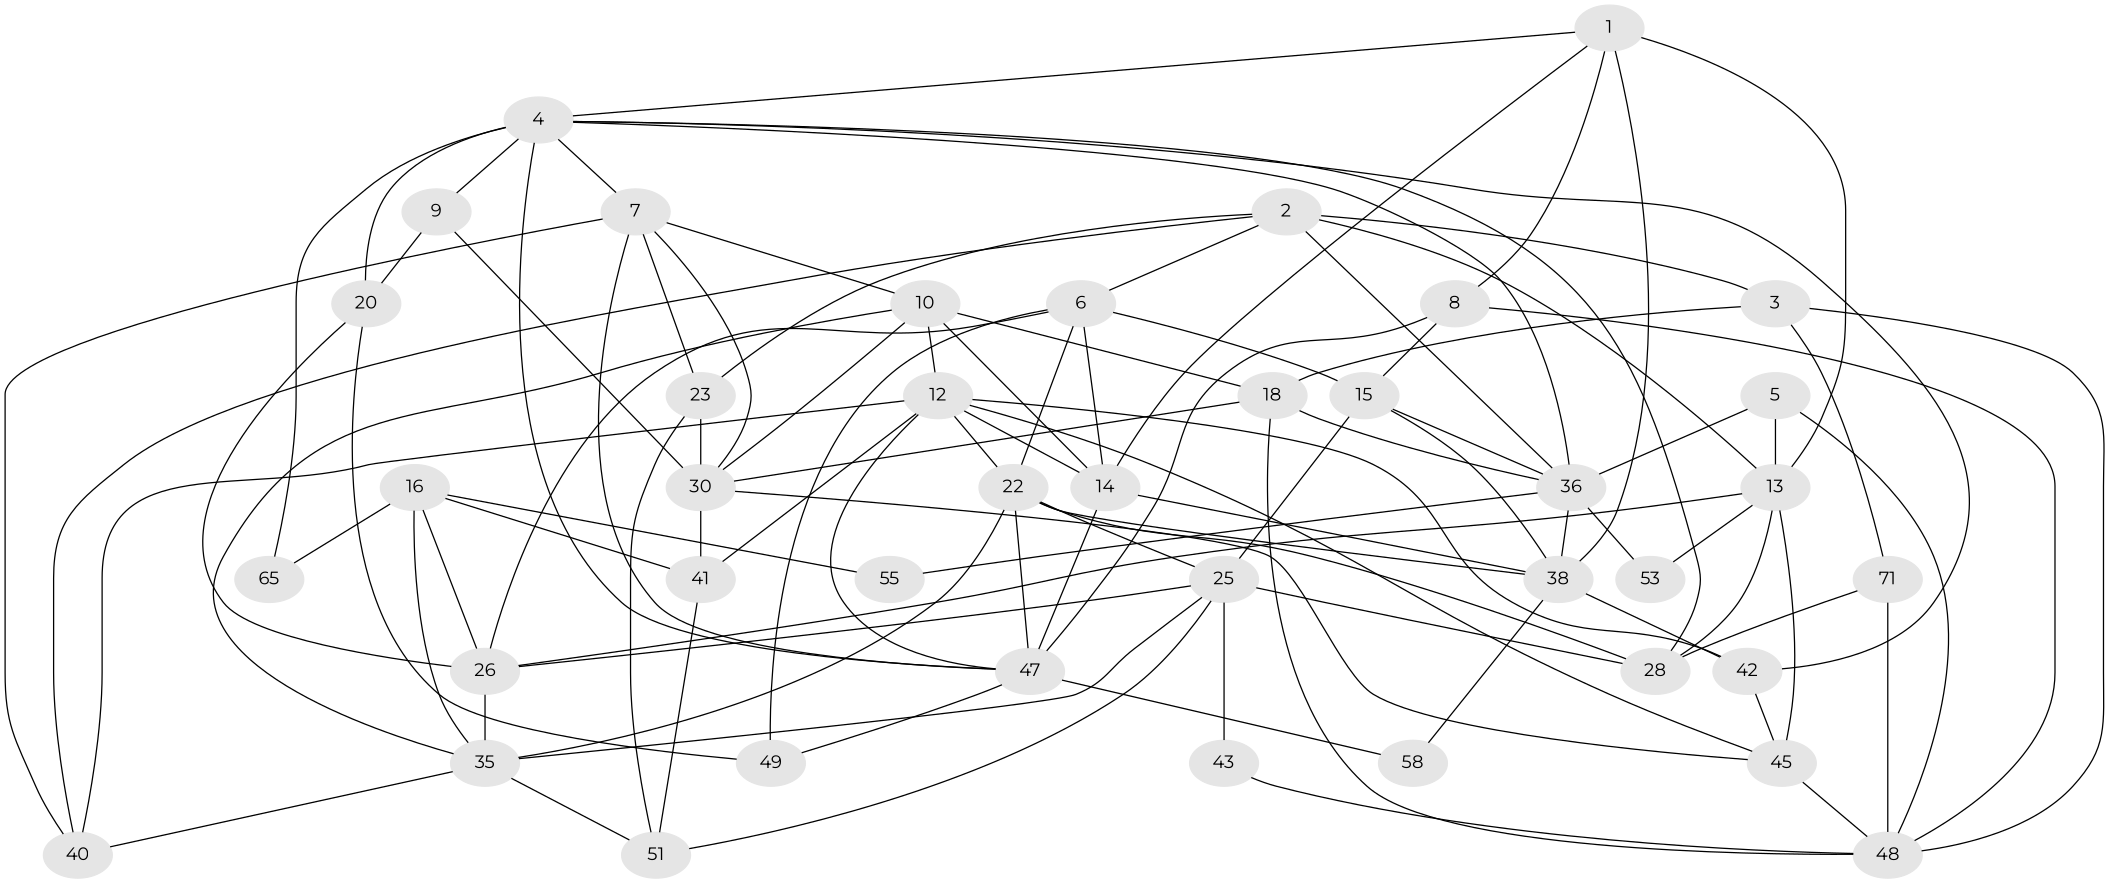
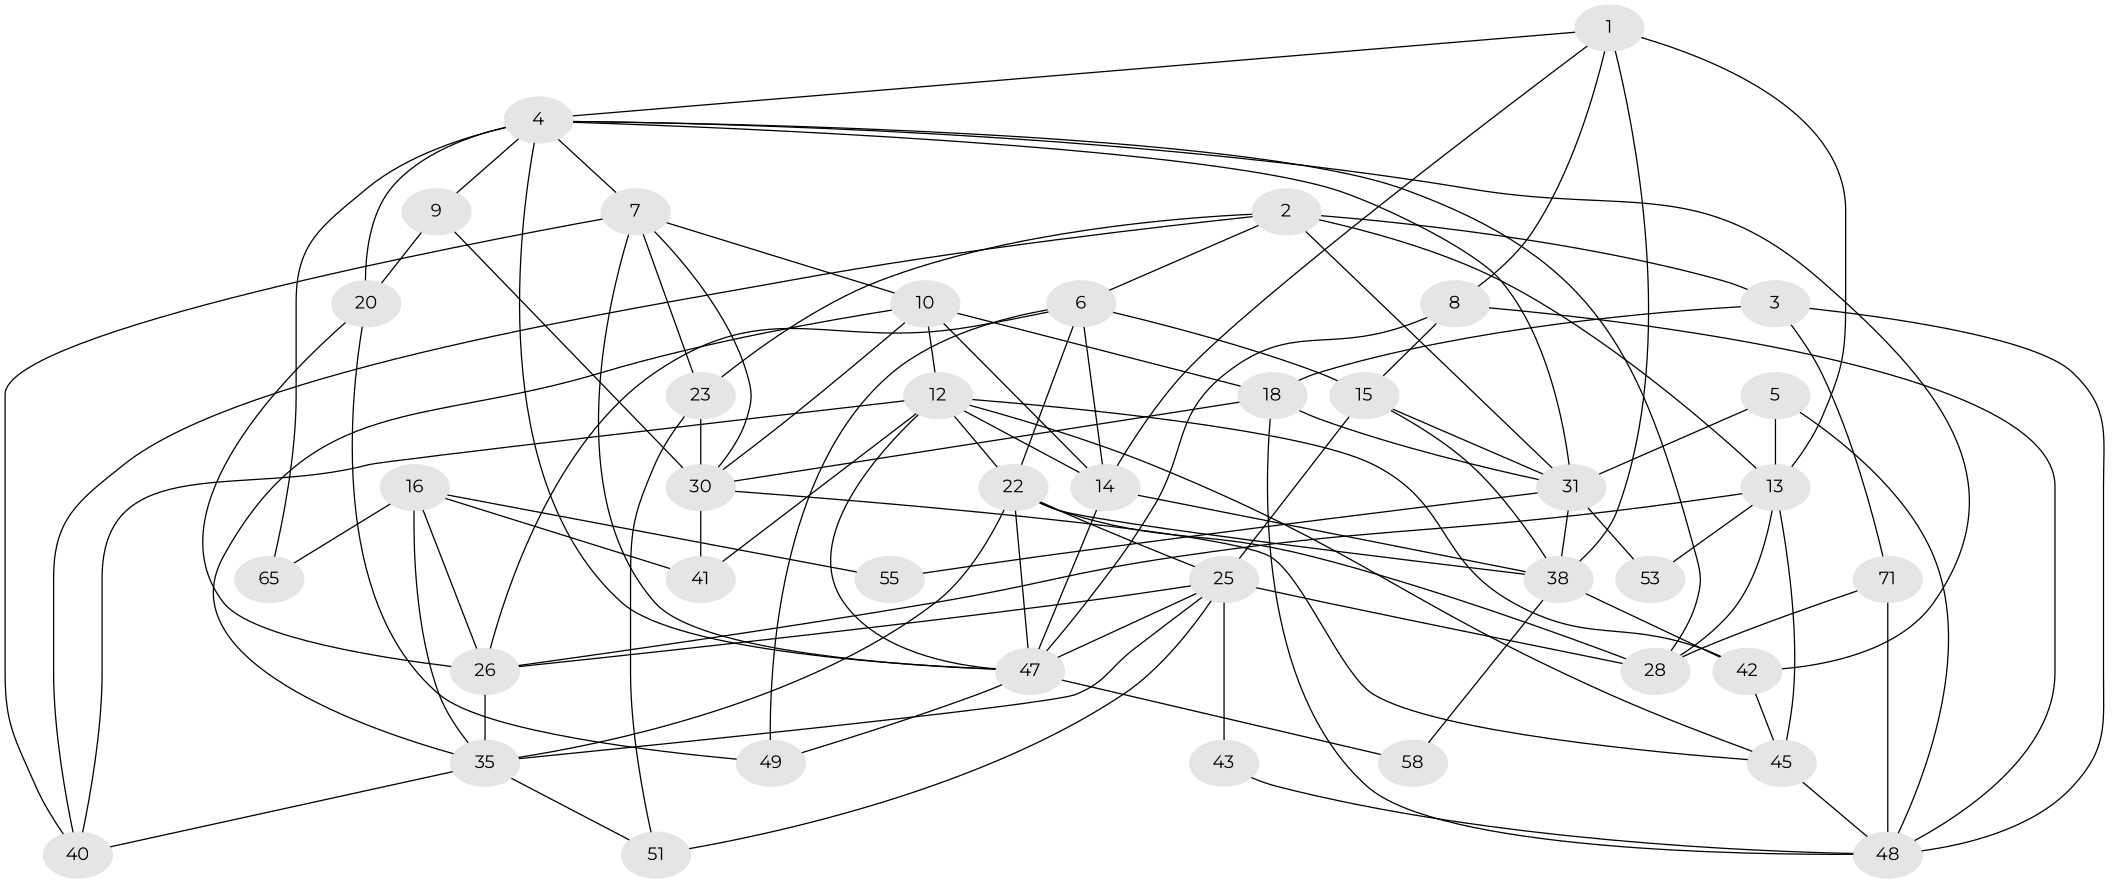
node "36": label "36" -> "31"
edge "25" -- "47": added
edge "41" -- "51": removed
